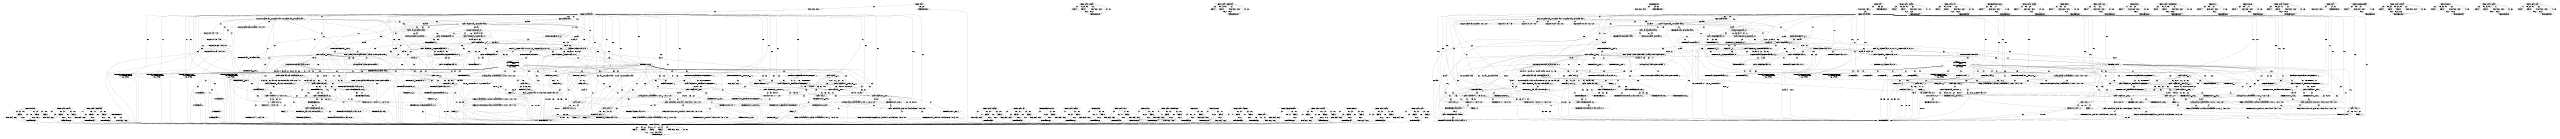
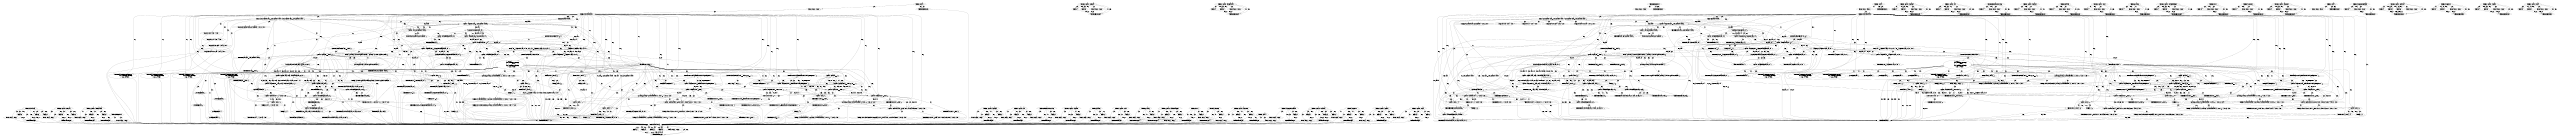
edge "(FIELD_IDENTIFIER,hostname,hostname)" -> "(<operator>.indirectFieldAccess,chan->hostname)": label "DDG: p4" -> "CFG: "
